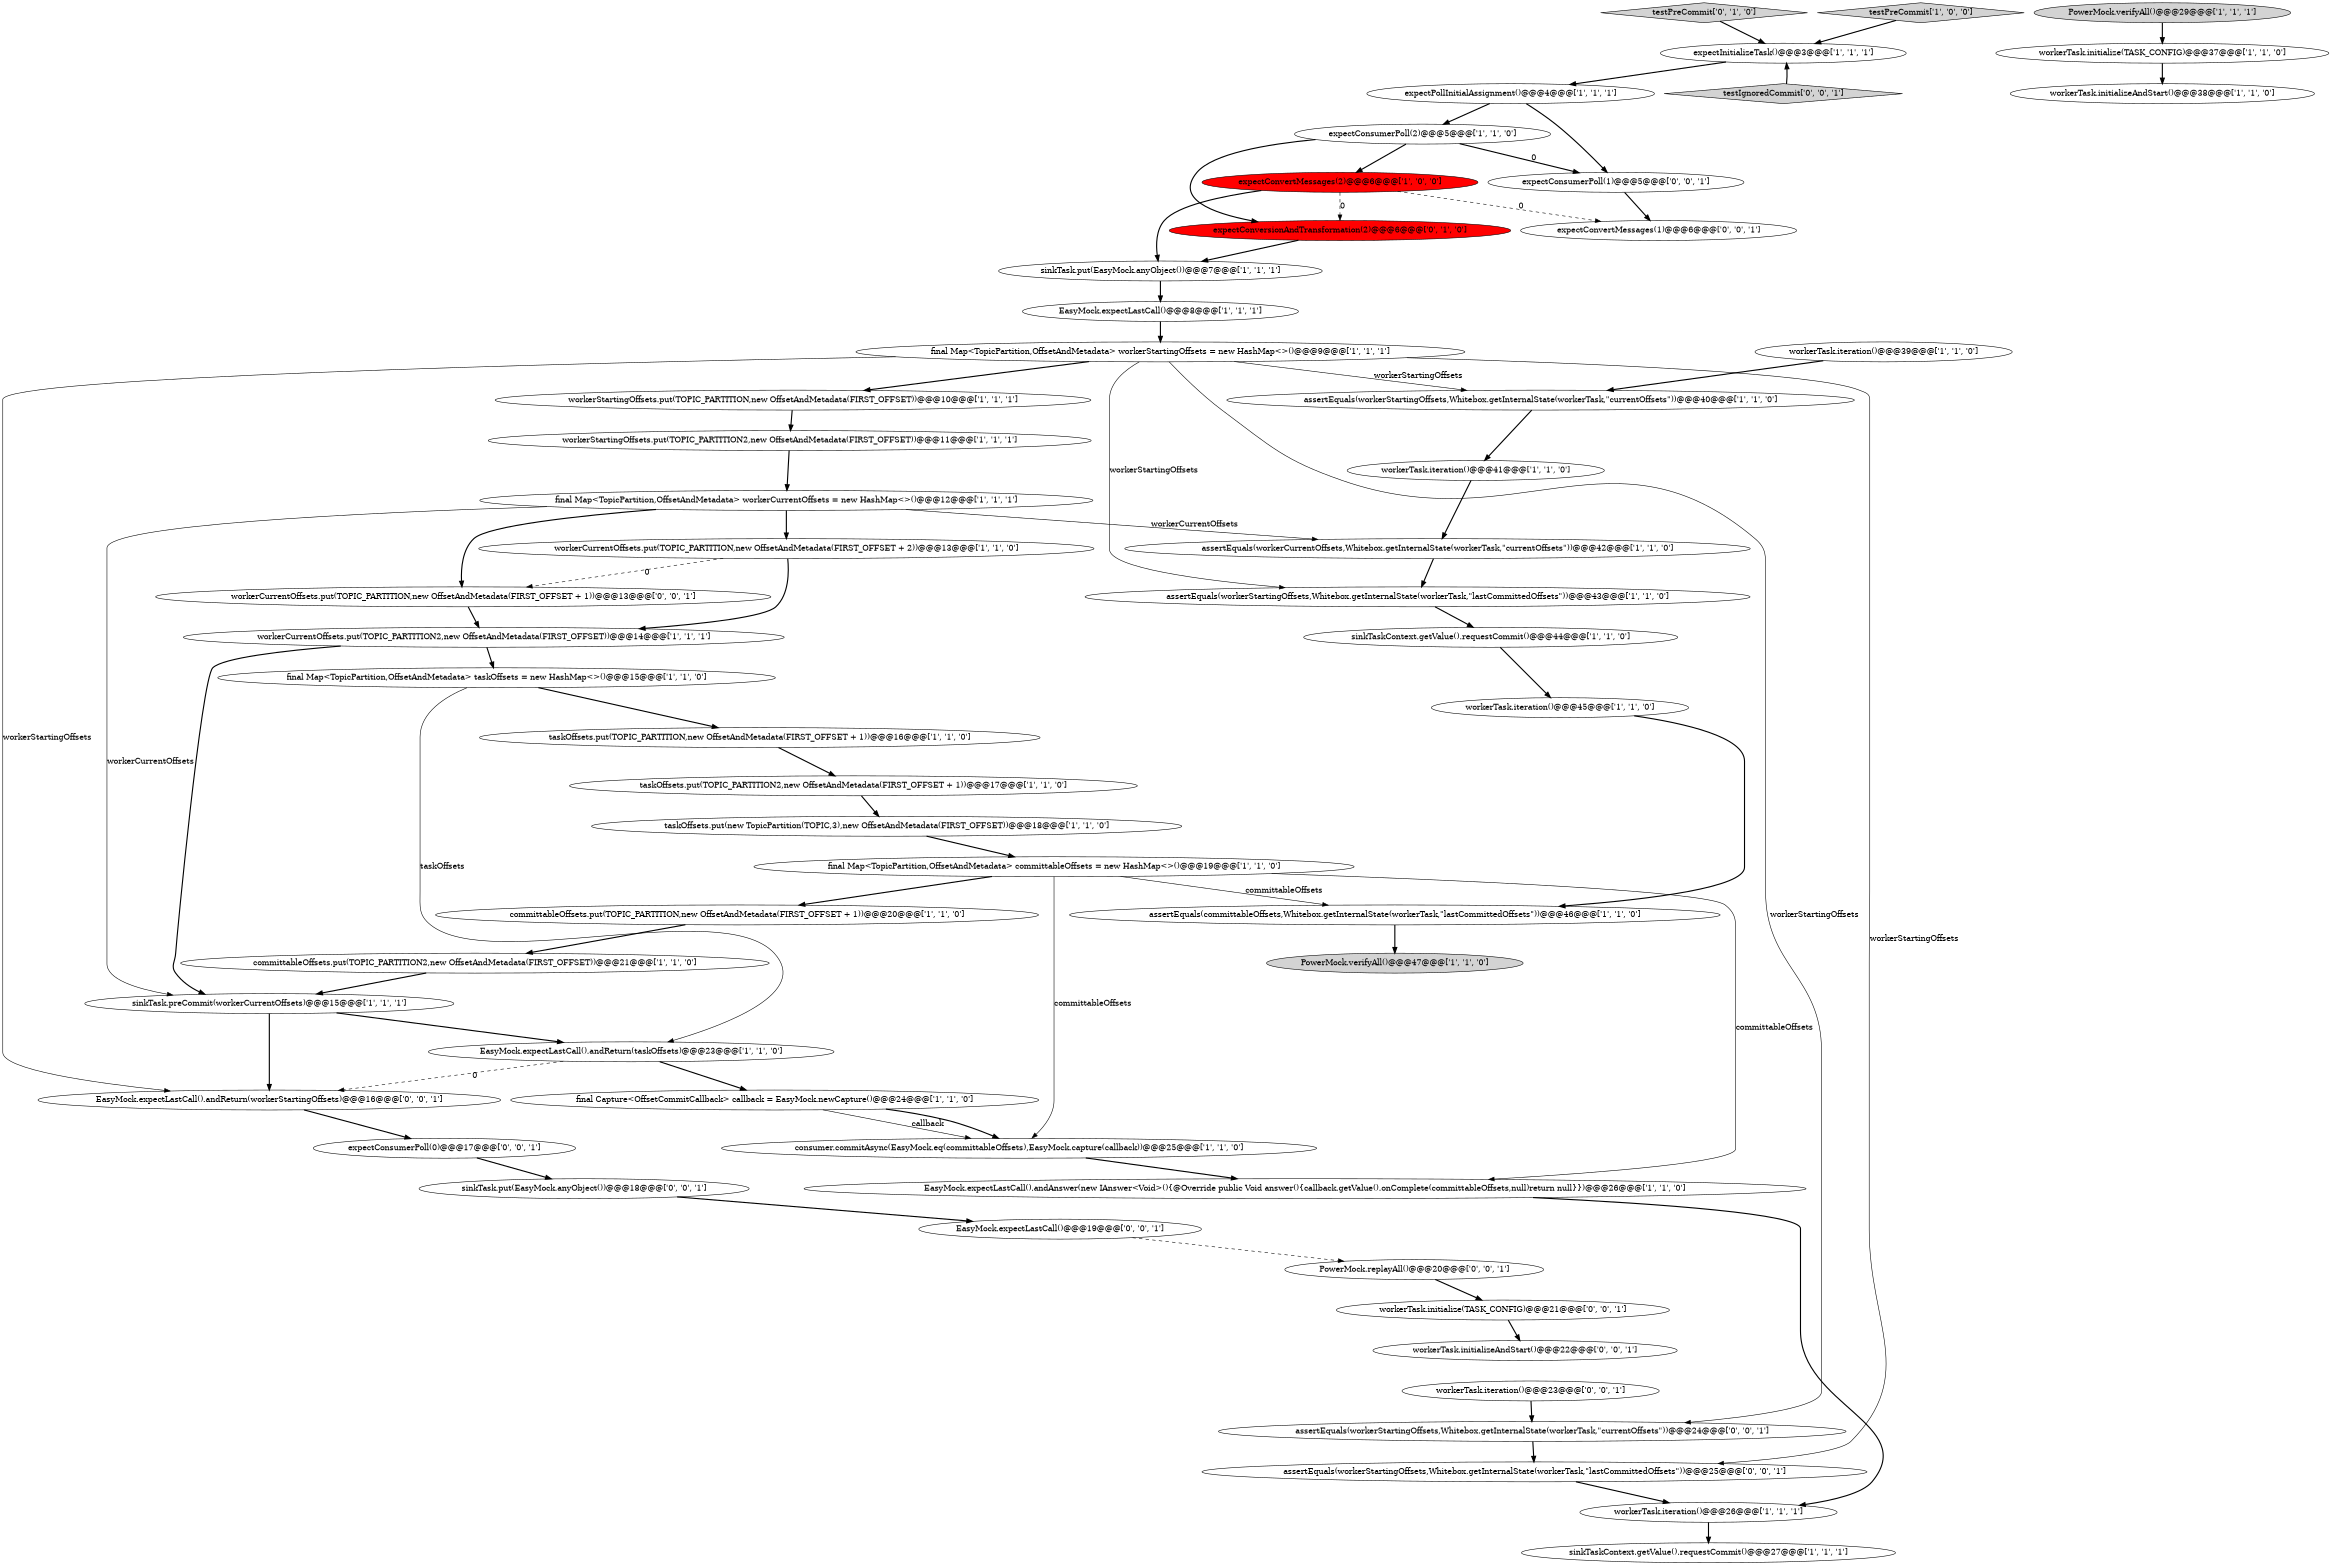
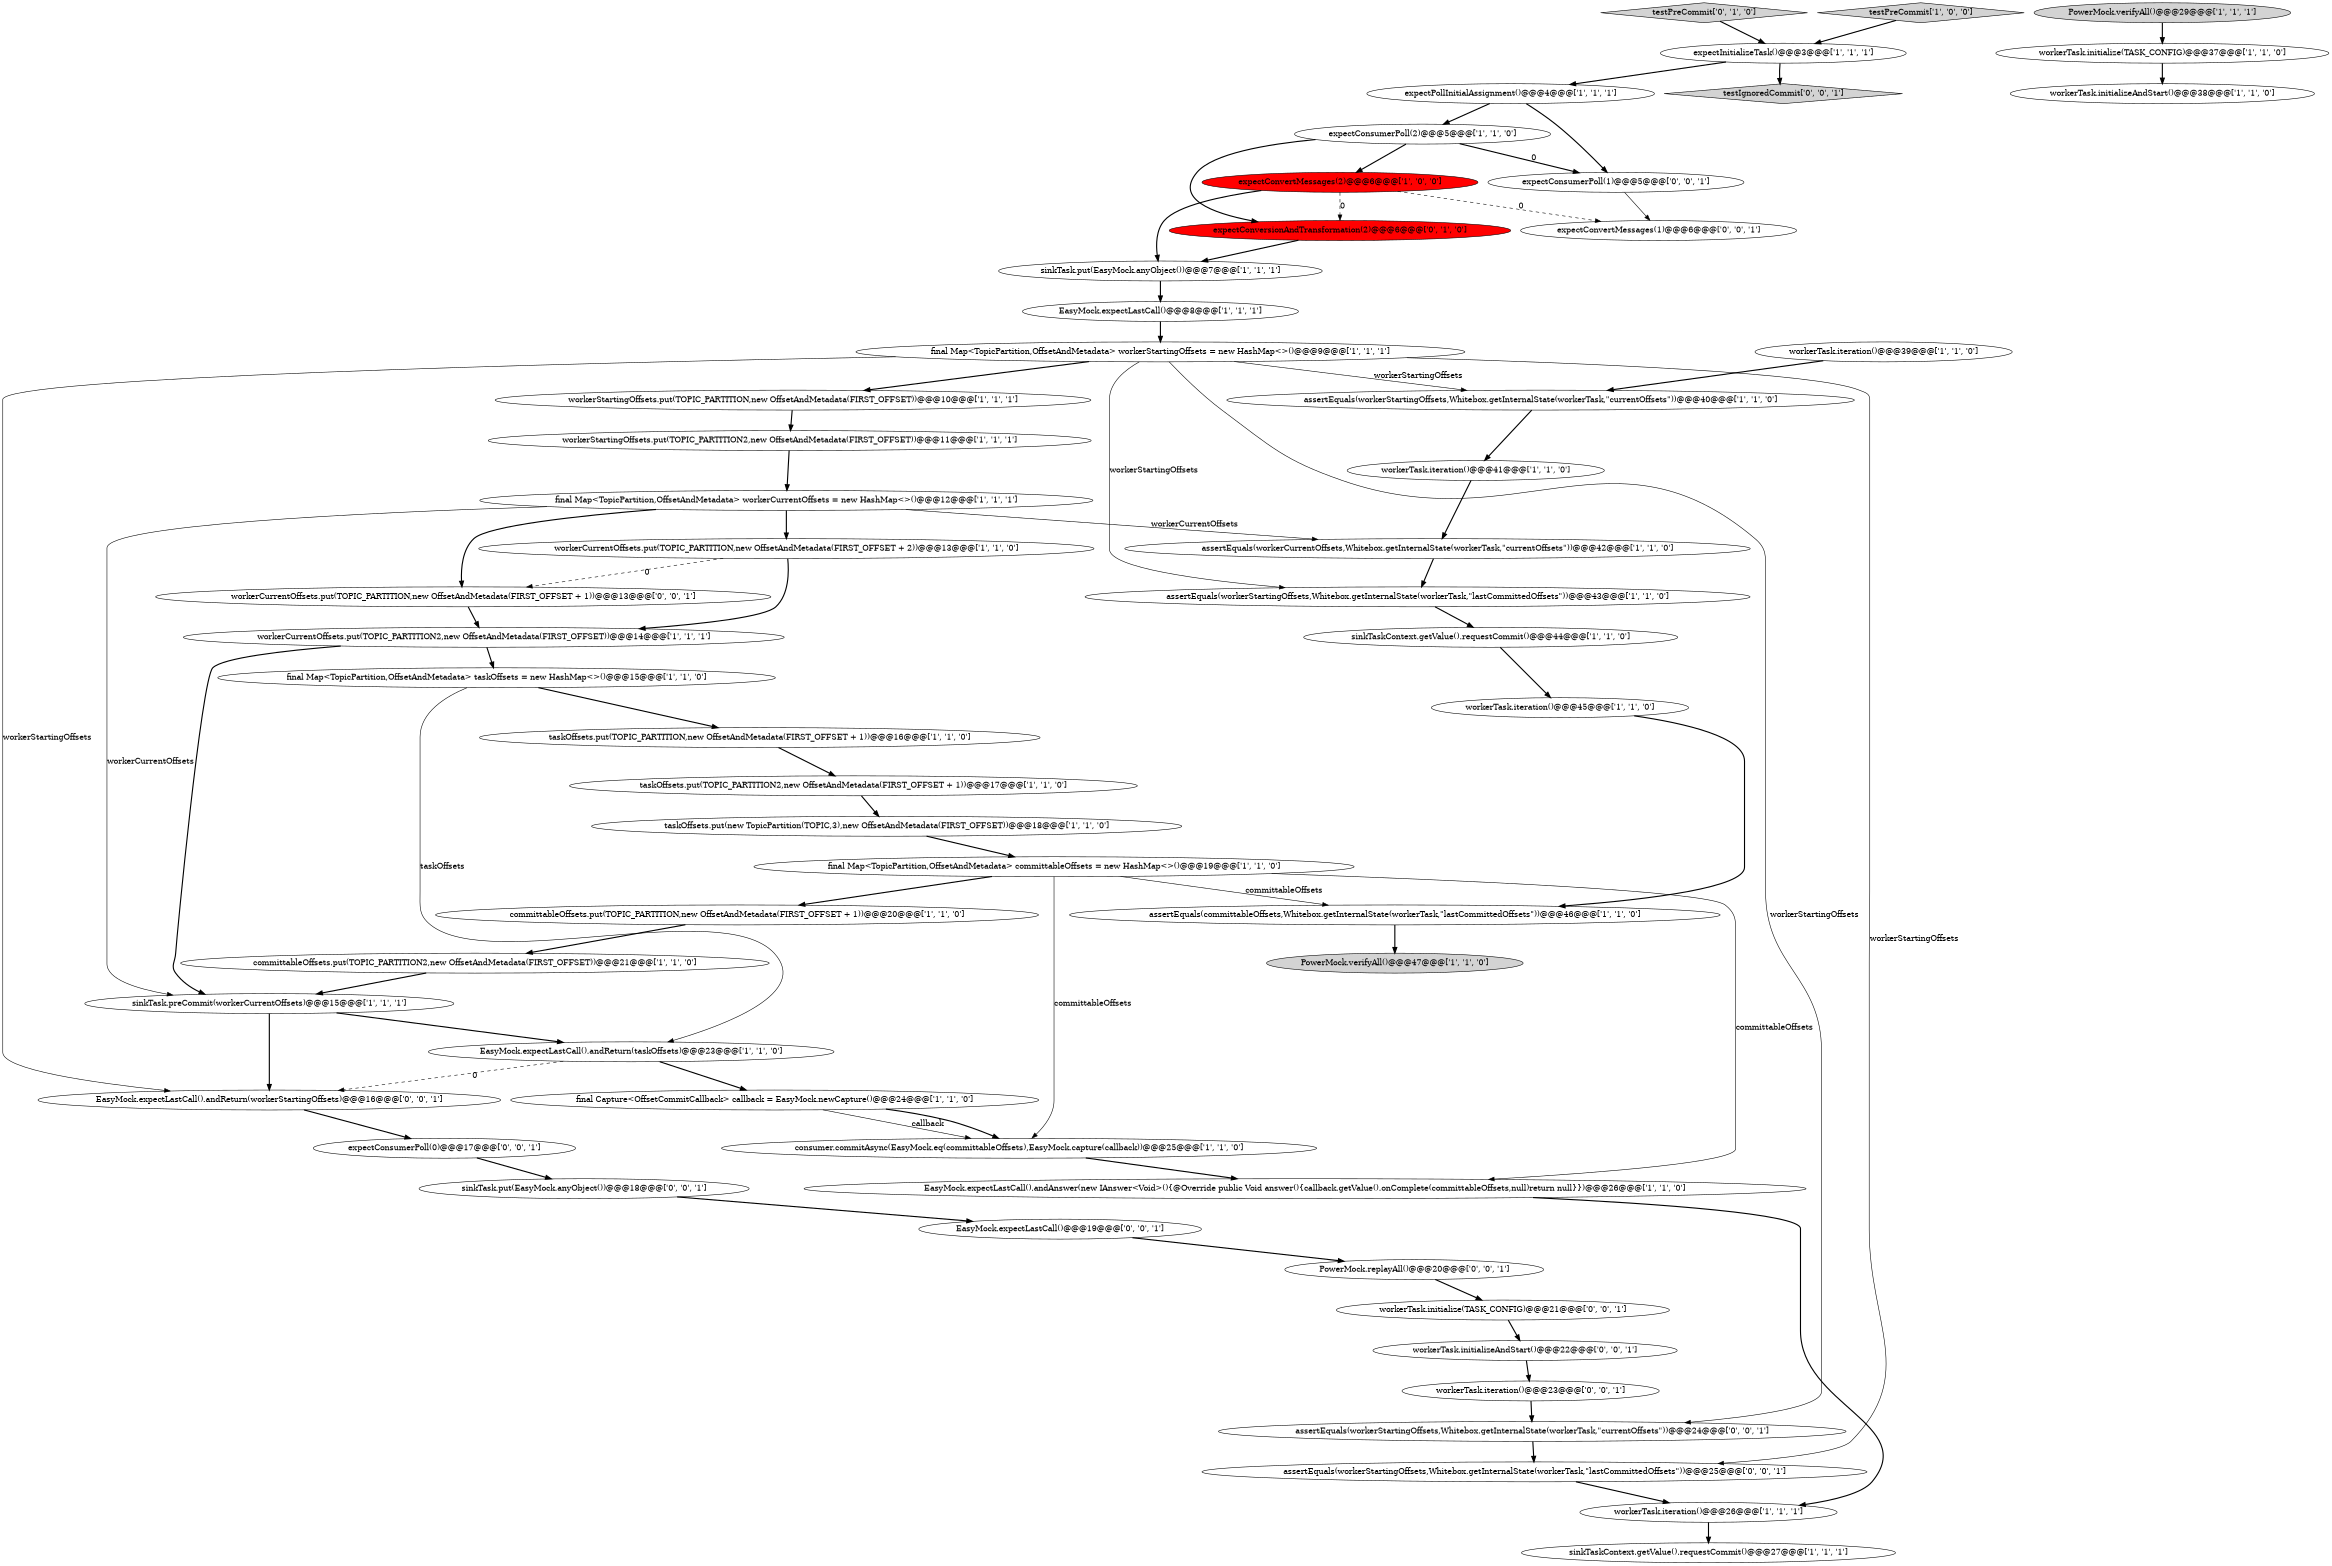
edge "testIgnoredCommit['0', '0', '1']" -> "expectInitializeTask()@@@3@@@['1', '1', '1']": reversed
edge "expectConsumerPoll(1)@@@5@@@['0', '0', '1']" -> "expectConvertMessages(1)@@@6@@@['0', '0', '1']": style bold -> solid
edge "EasyMock.expectLastCall()@@@19@@@['0', '0', '1']" -> "PowerMock.replayAll()@@@20@@@['0', '0', '1']": style dashed -> bold
edge "workerTask.initializeAndStart()@@@22@@@['0', '0', '1']" -> "workerTask.iteration()@@@23@@@['0', '0', '1']": added
